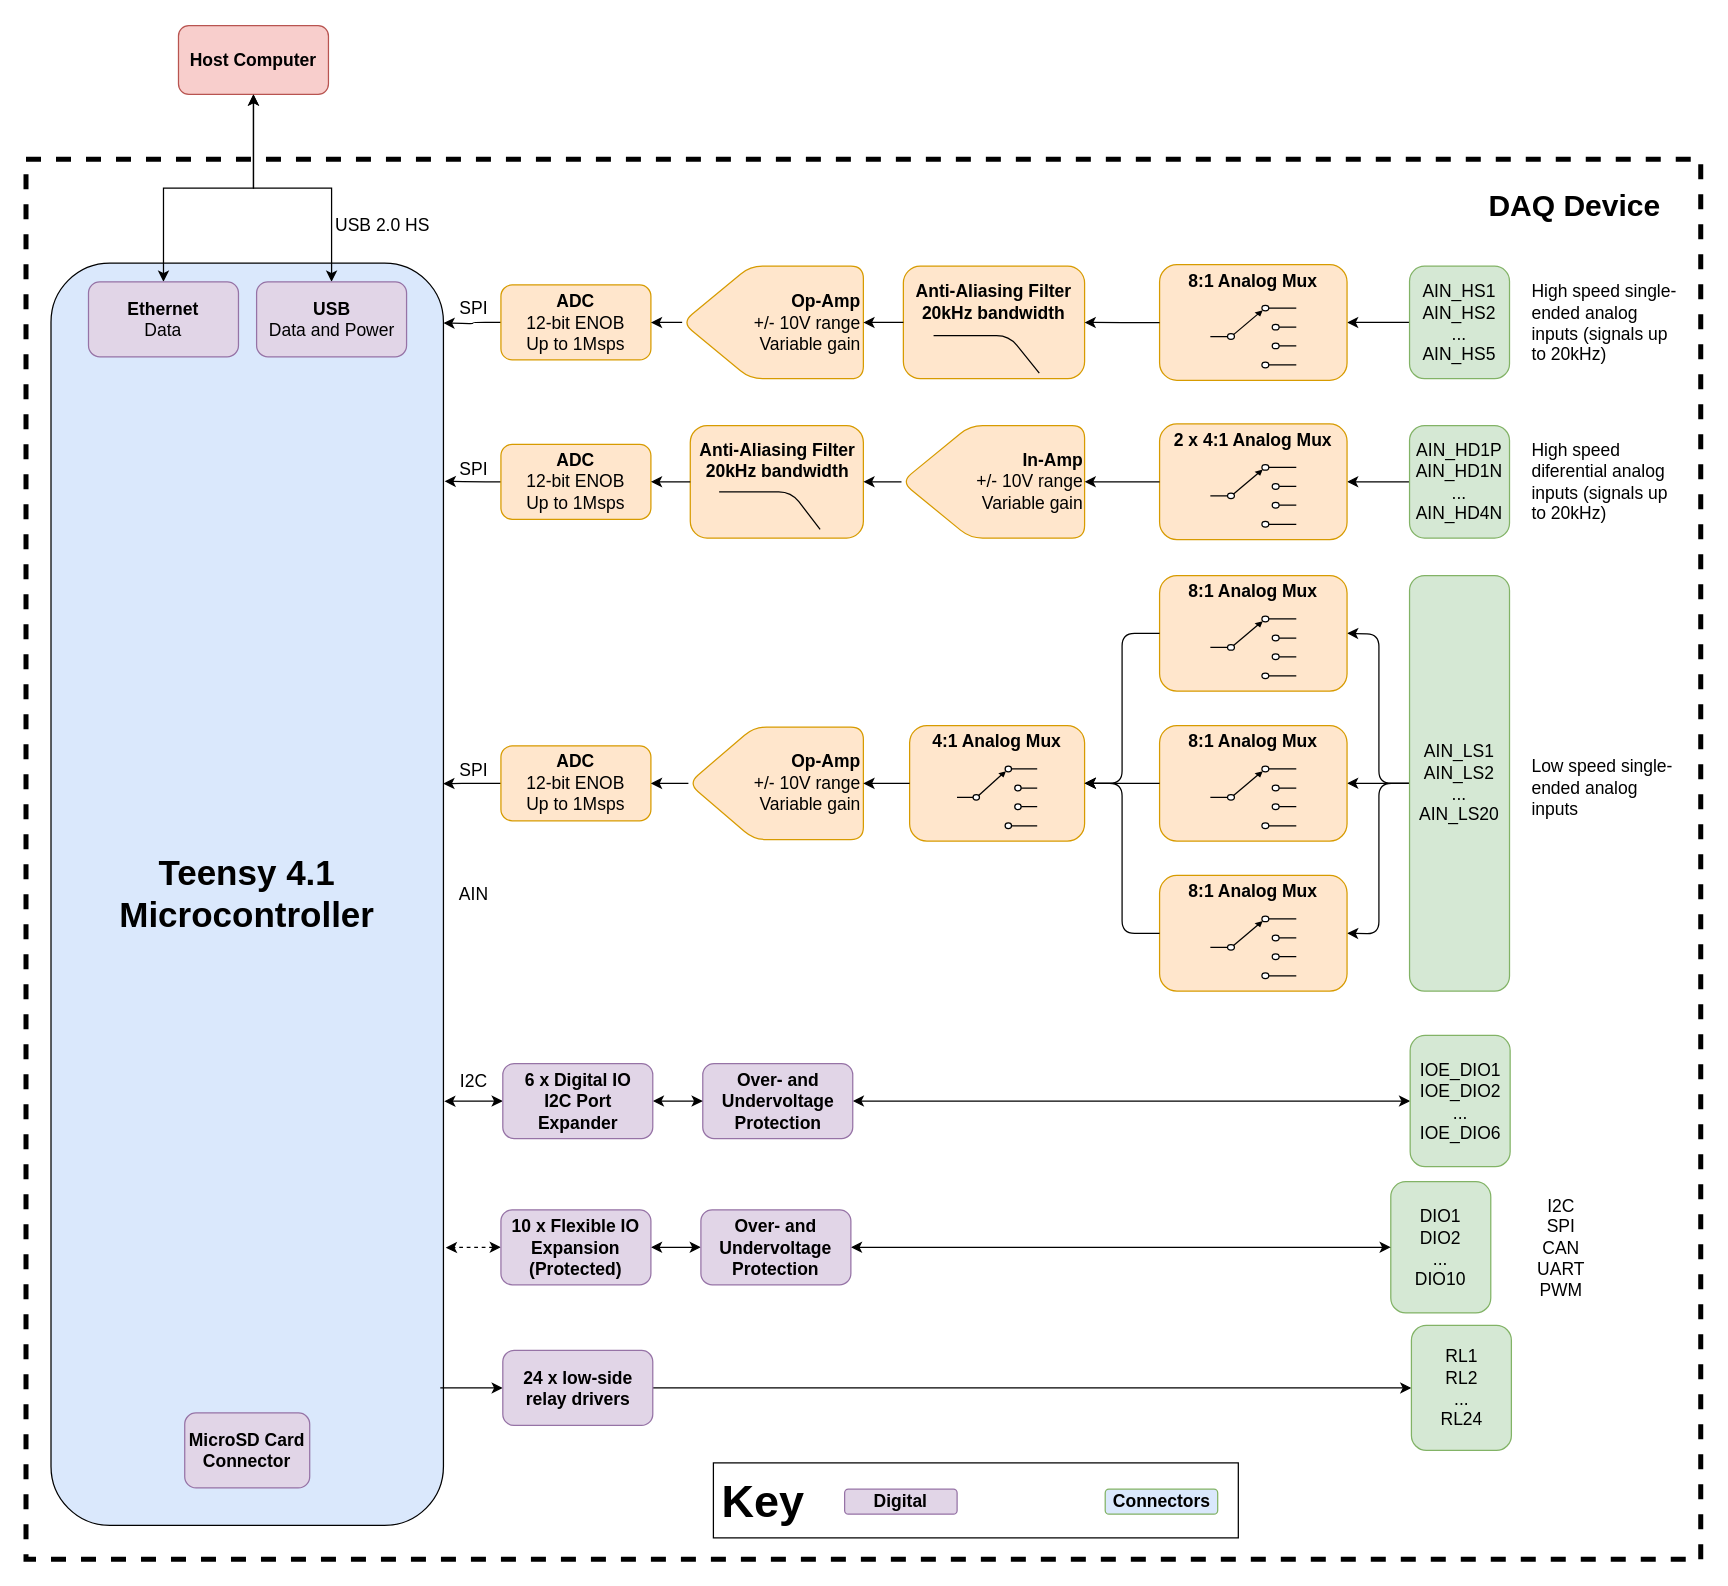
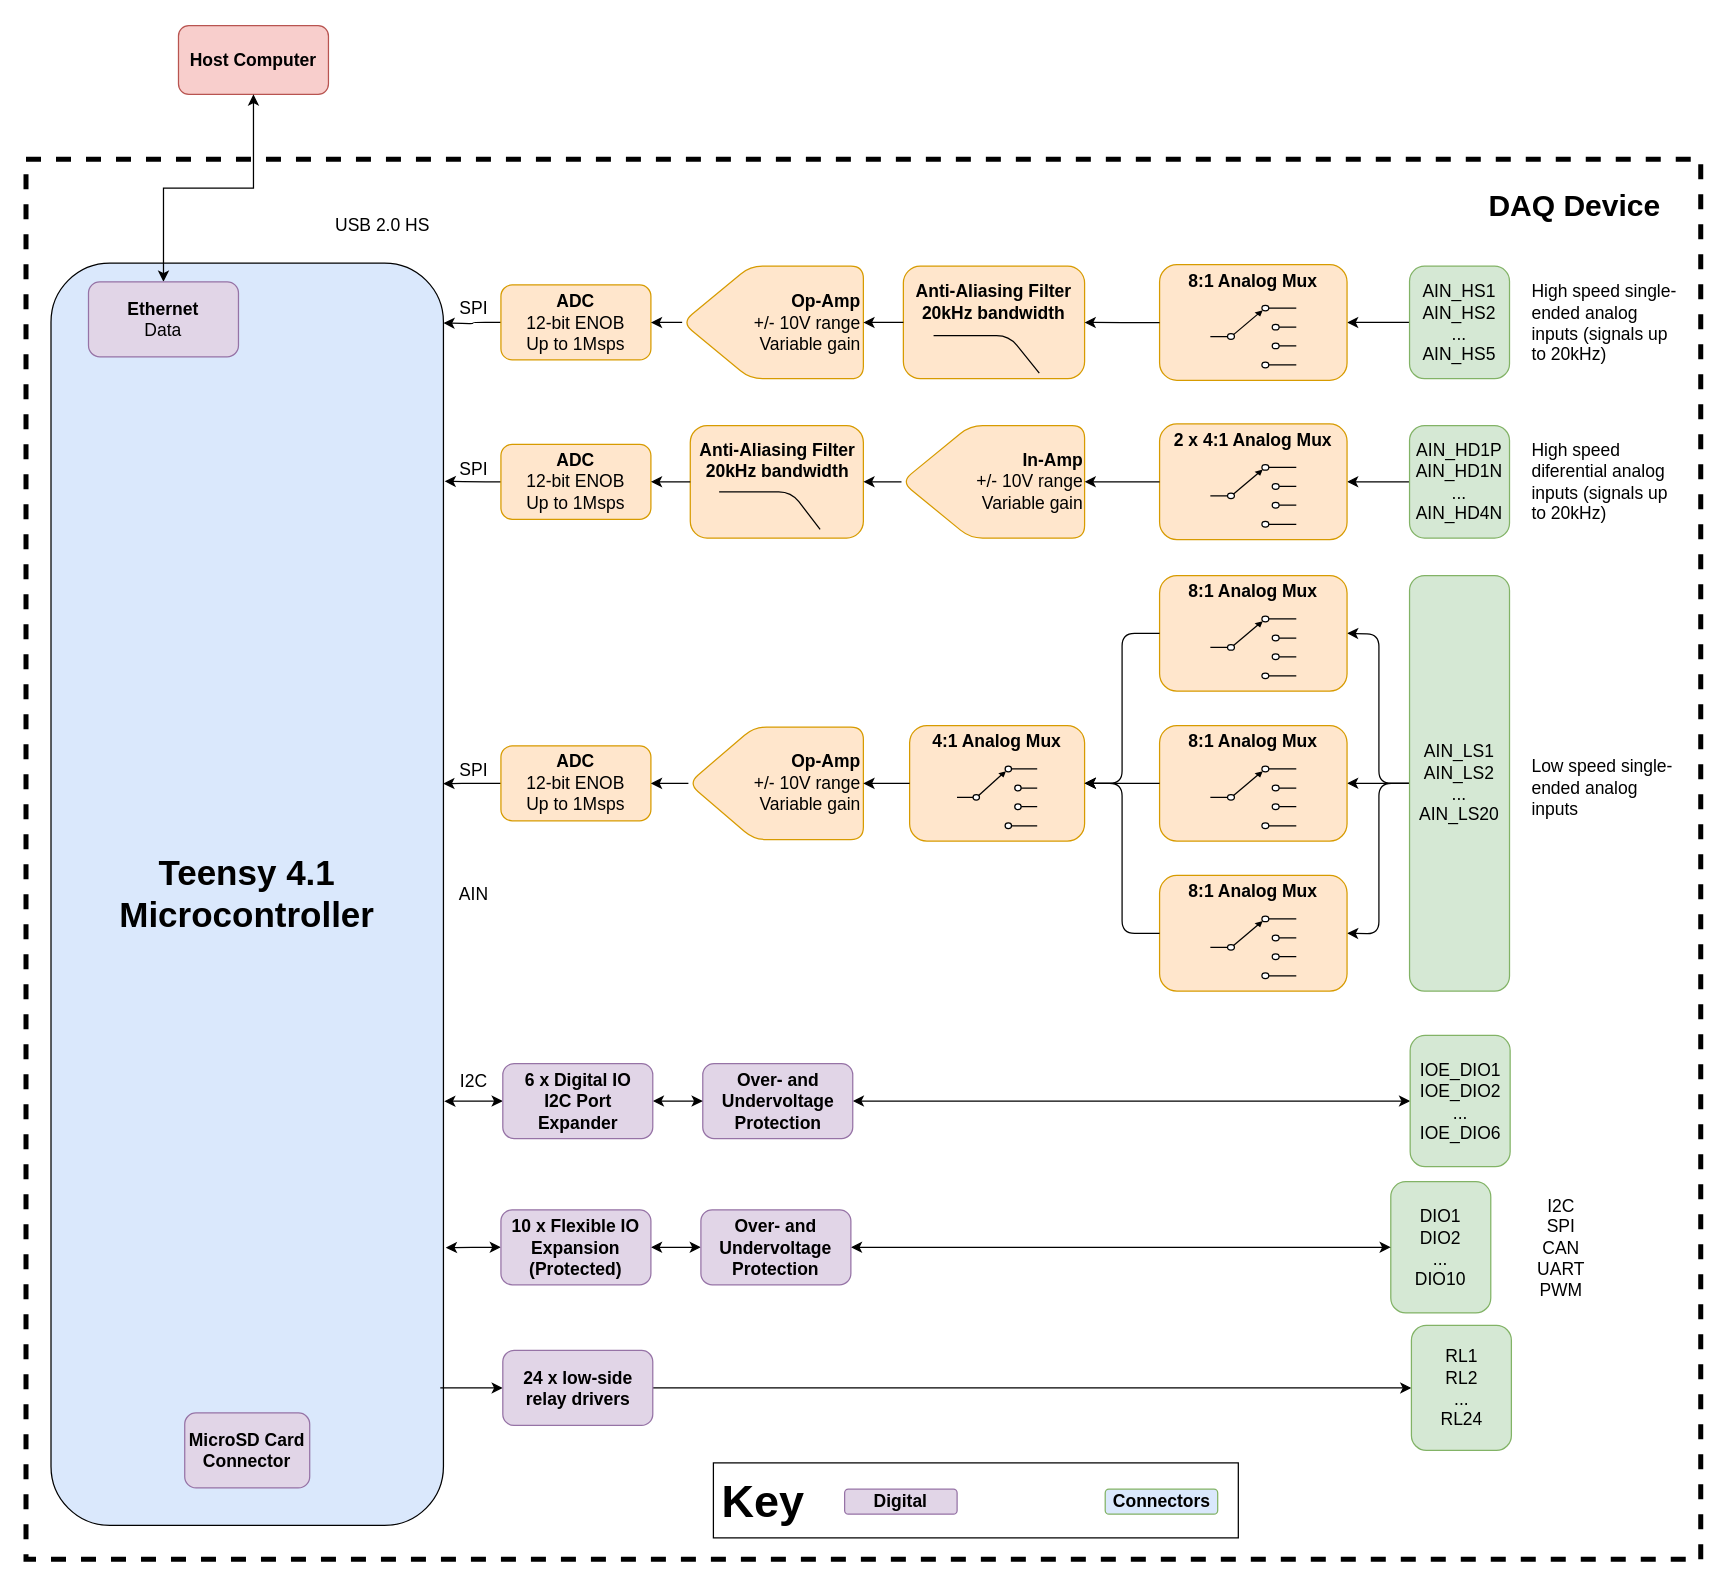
edge "Host Computer" -- "USBData and Power": removed
node "USBData and Power": removed
edge "Teensy 4.1 Microcontroller" -- "10 x Flexible IOExpansion(Protected)": style dashed -> solid
